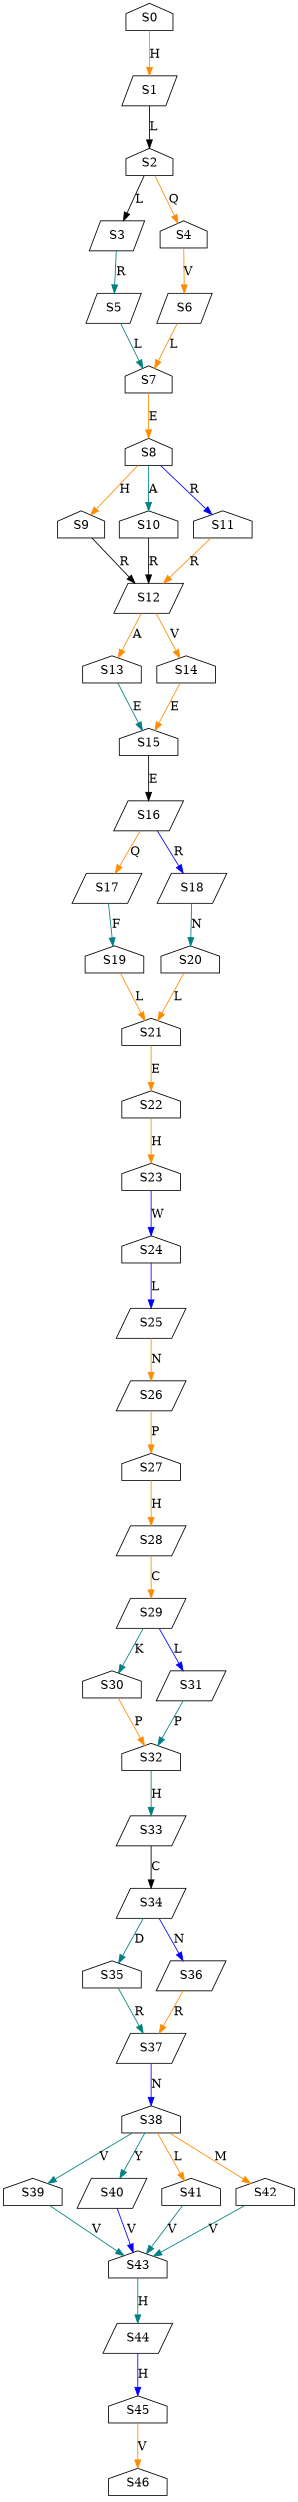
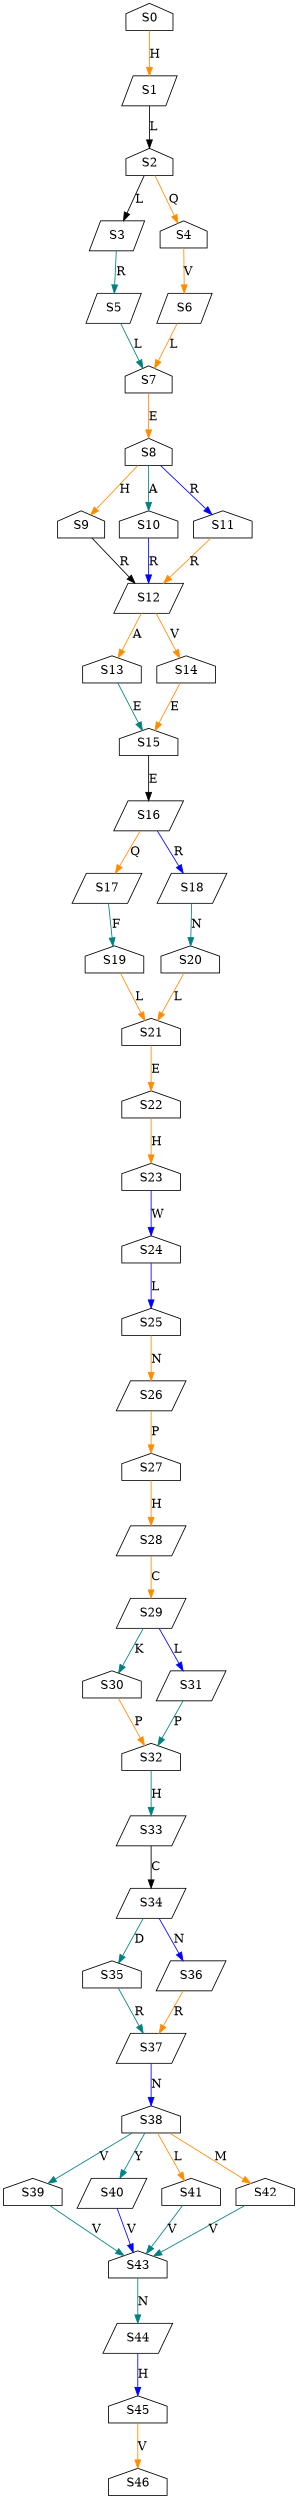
edge "S10" -> "S12": color black -> blue
node "S25": shape parallelogram -> house
edge "S43" -> "S44": label "H" -> "N"
